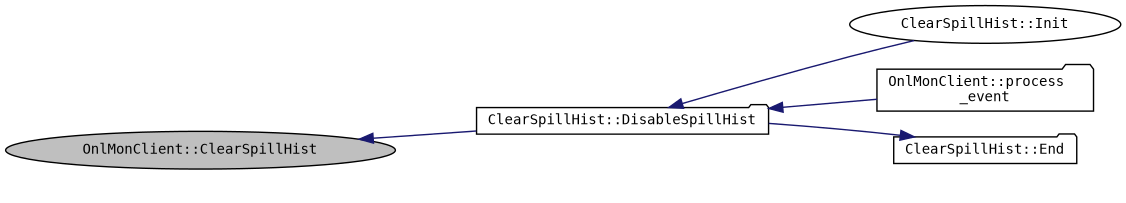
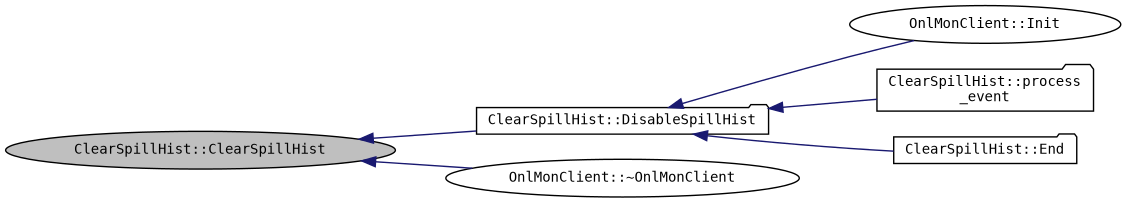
node "ClearSpillHist::Init": label "ClearSpillHist::Init" -> "OnlMonClient::Init"
node "OnlMonClient::process _event": label "OnlMonClient::process _event" -> "ClearSpillHist::process _event"
edge "ClearSpillHist::DisableSpillHist" -> "ClearSpillHist::End": reversed
node "OnlMonClient::ClearSpillHist": label "OnlMonClient::ClearSpillHist" -> "ClearSpillHist::ClearSpillHist"
node "OnlMonClient::~OnlMonClient": added
